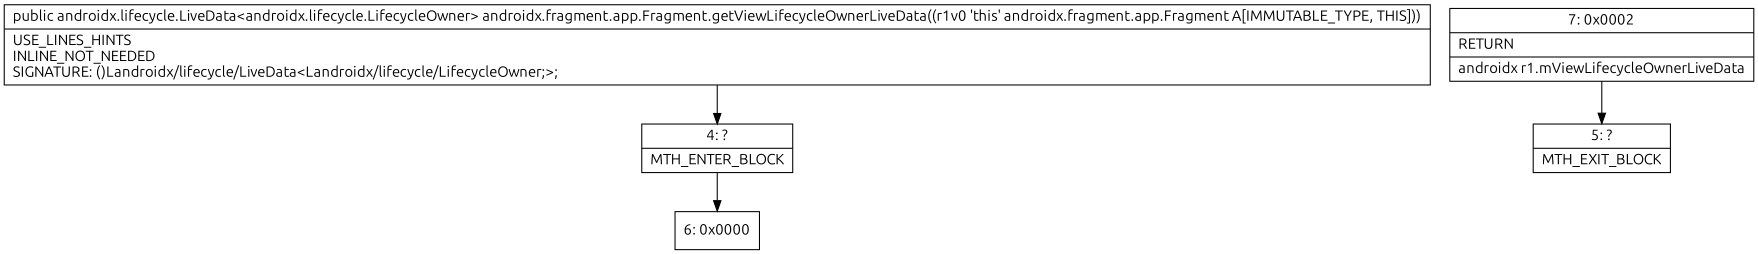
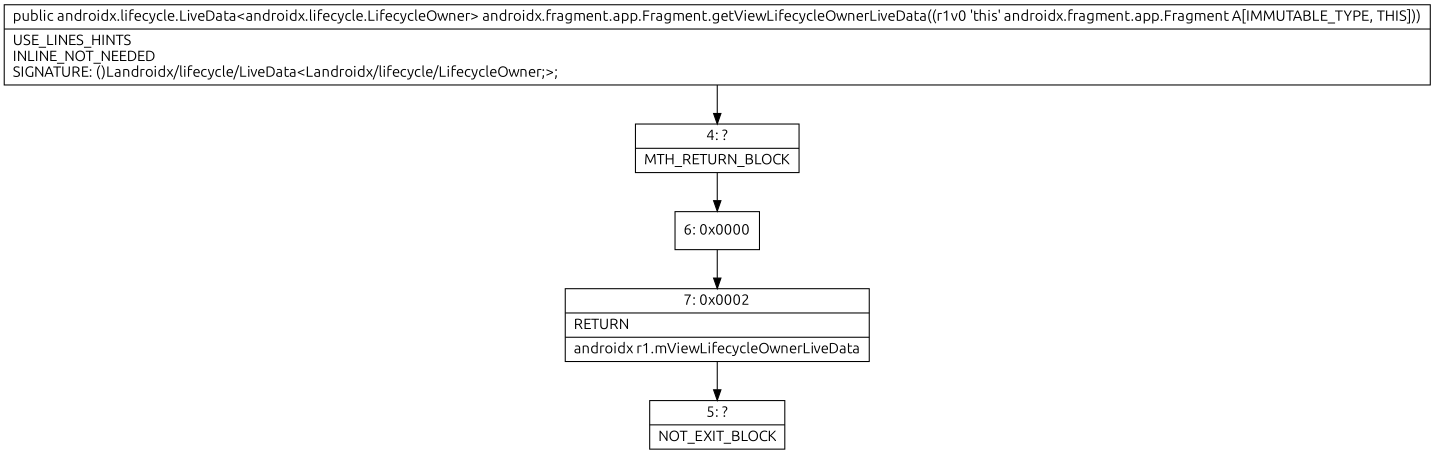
node "4: ?": text "MTH_ENTER_BLOCK" -> "MTH_RETURN_BLOCK"
node "5: ?": text "MTH_EXIT_BLOCK" -> "NOT_EXIT_BLOCK"
edge "6: 0x0000" -> "7: 0x0002": added
